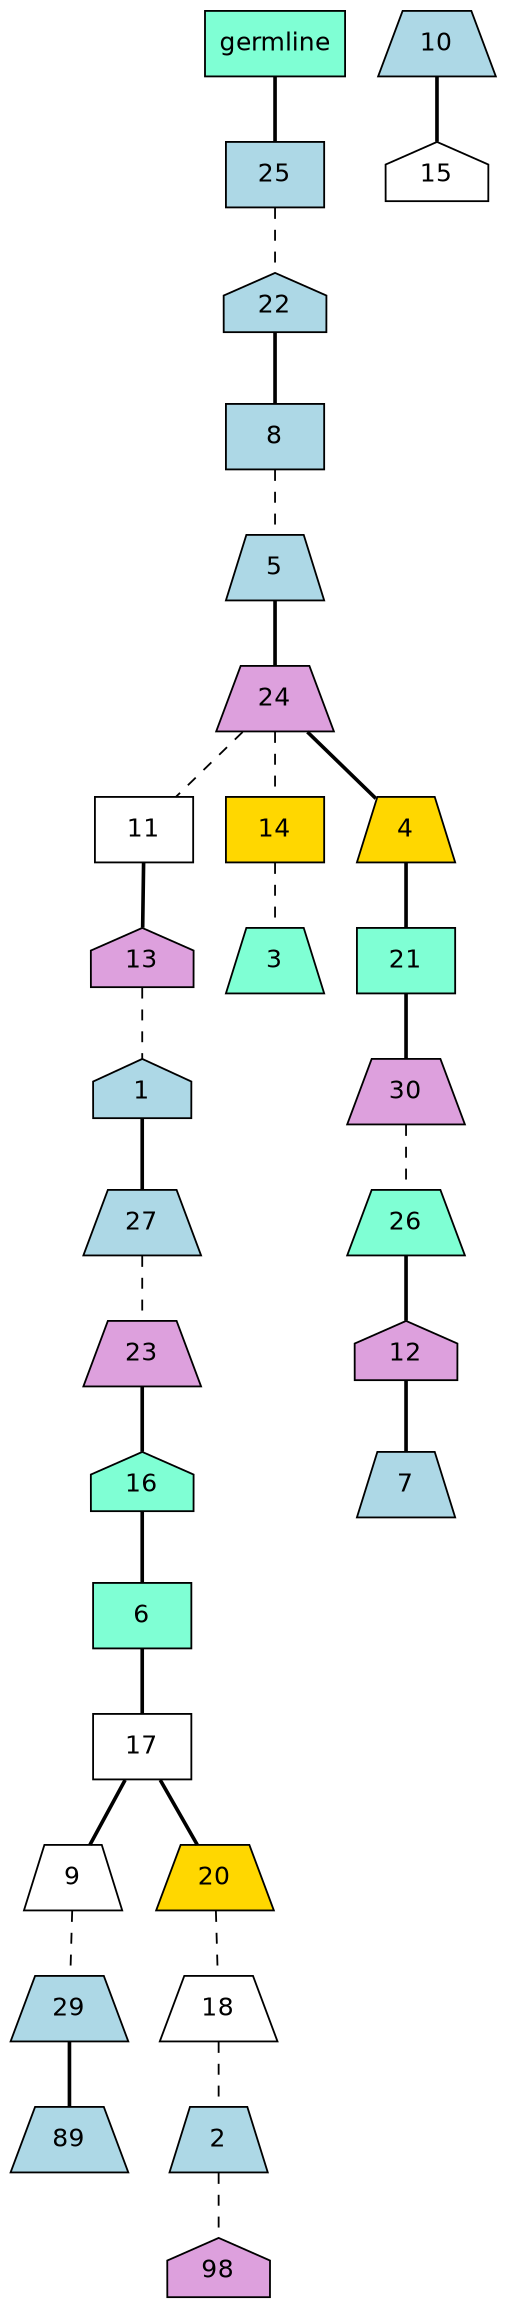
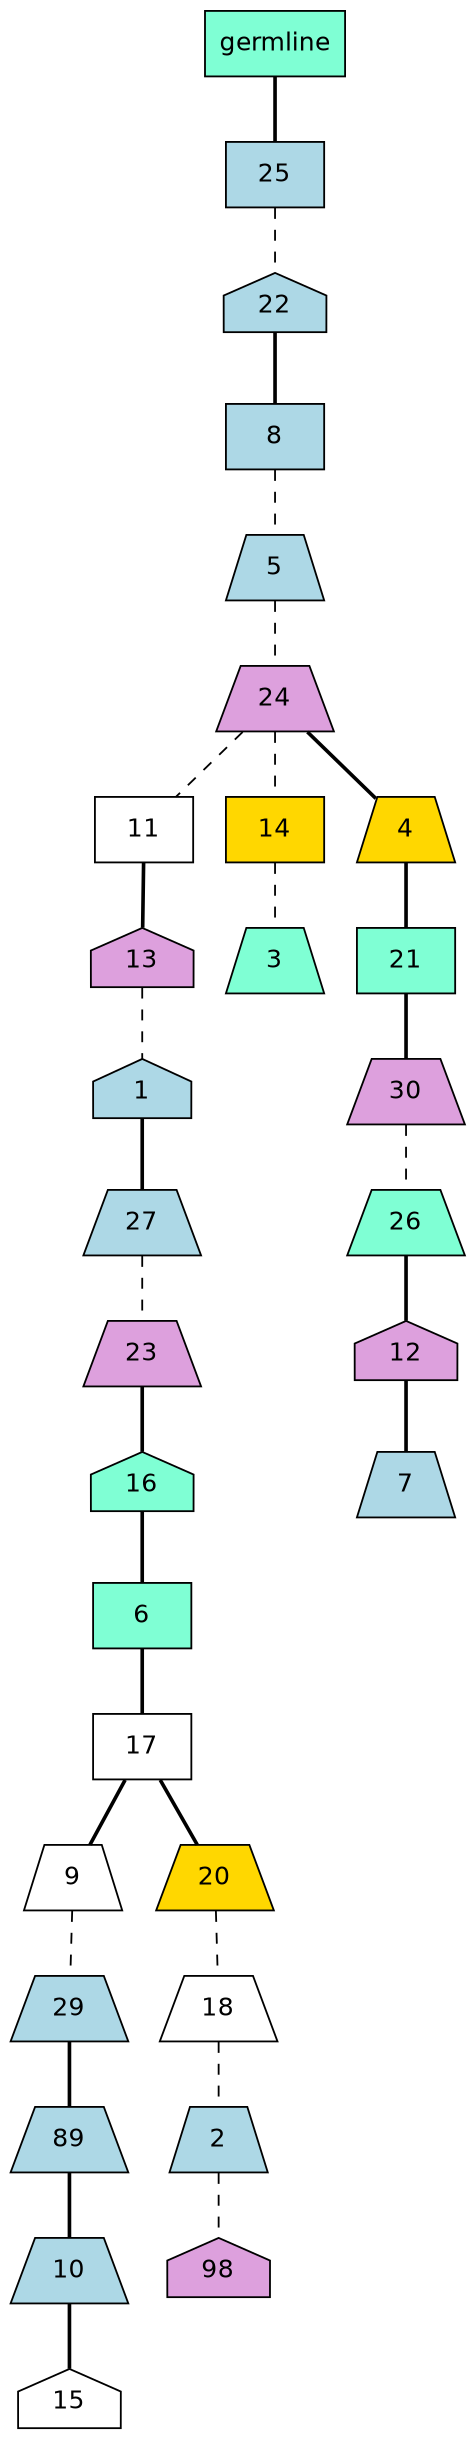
edge "5" -- "24": style bold -> dashed
edge "89" -- "10": added
